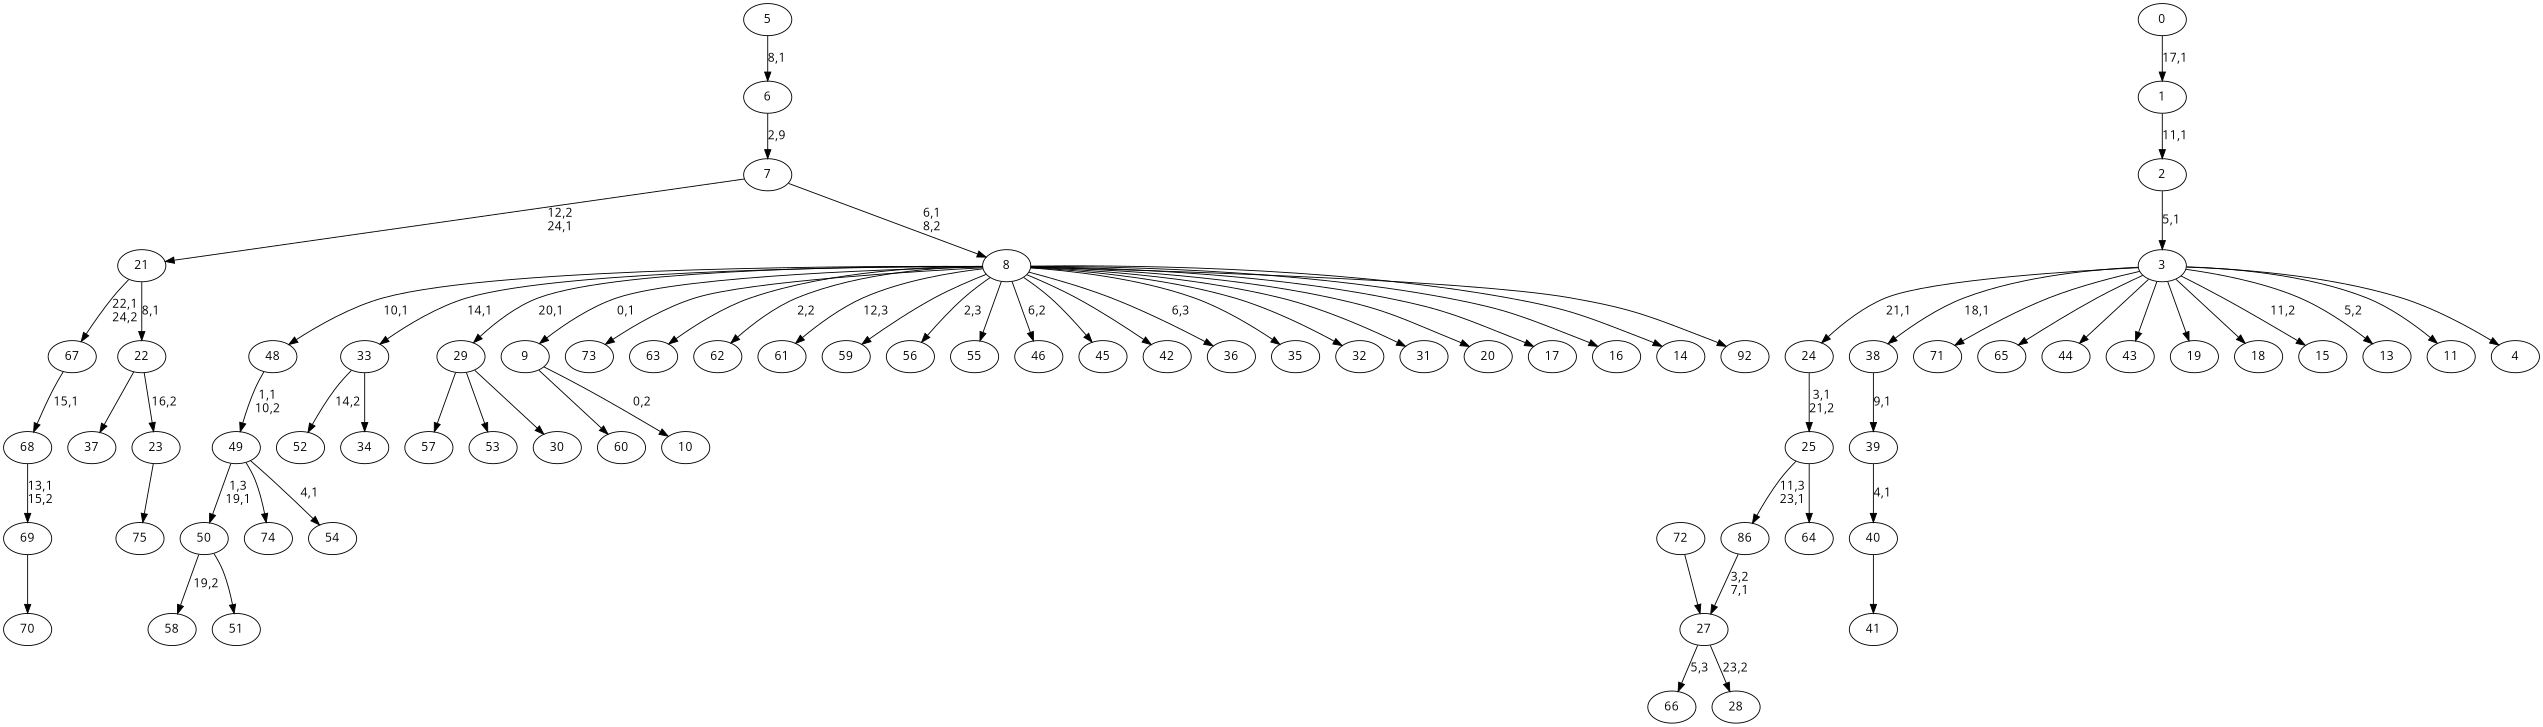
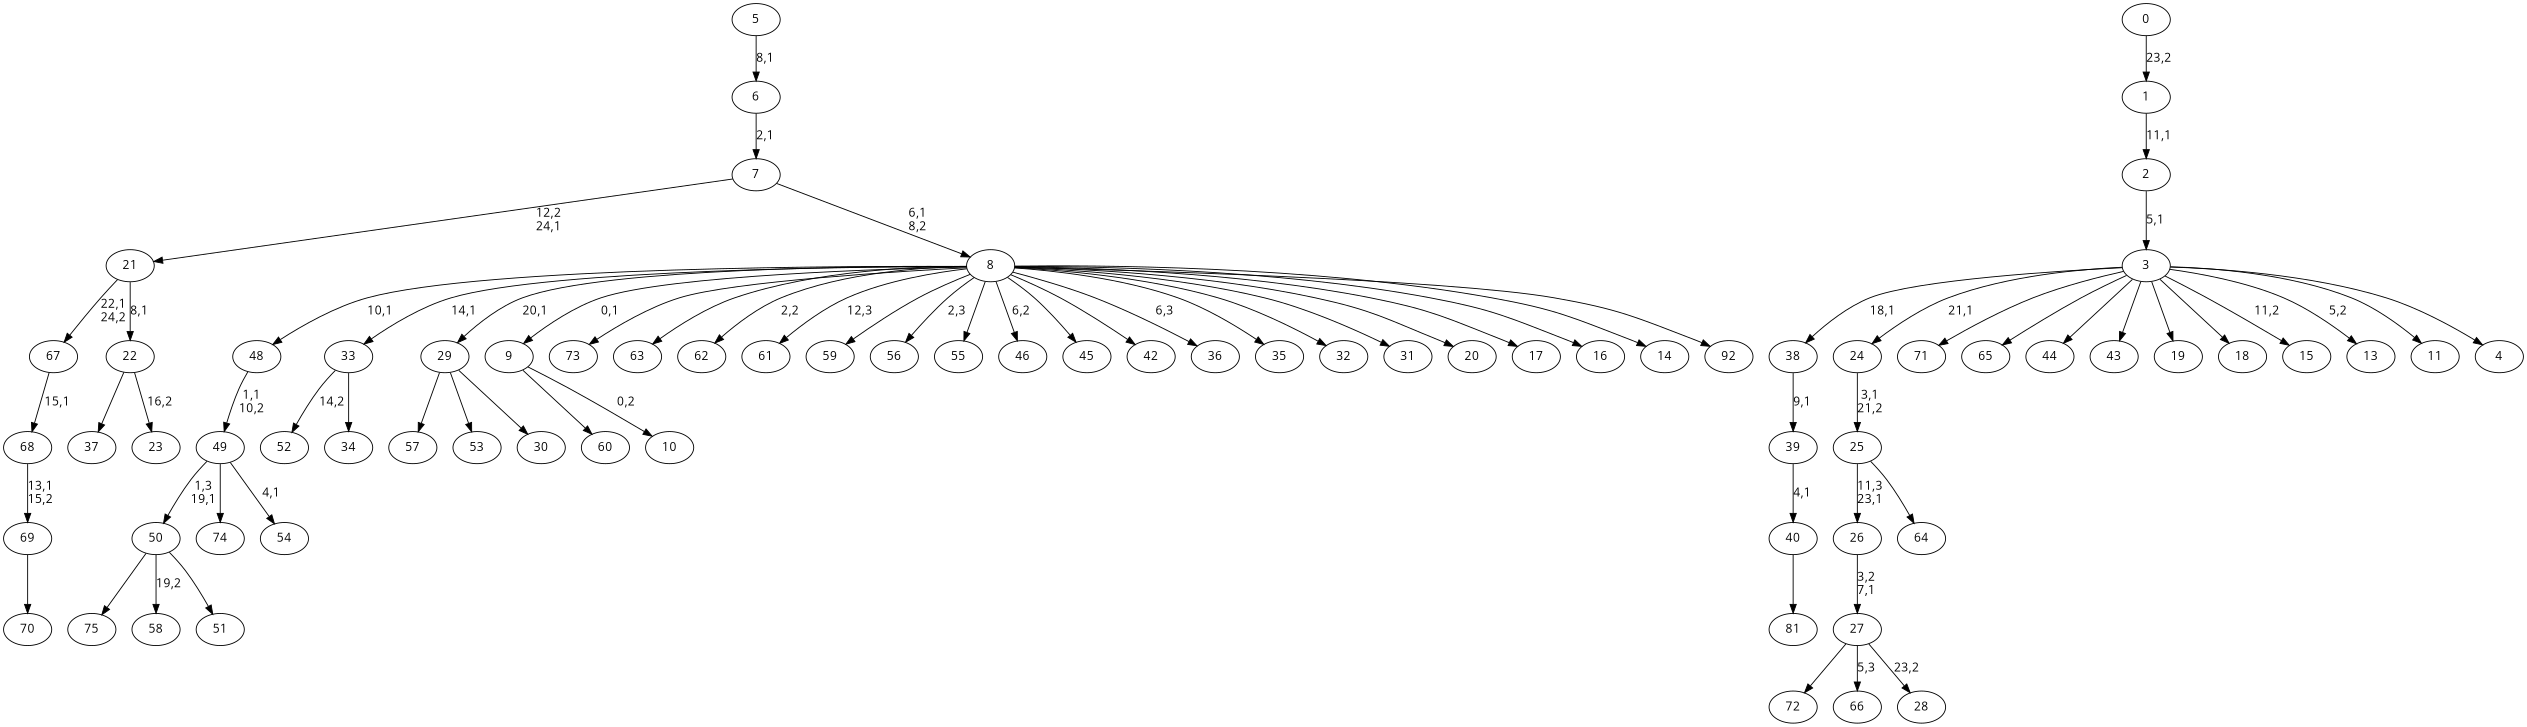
edge "0" -> "1": label "17,1" -> "23,2"
edge "6" -> "7": label "2,9" -> "2,1"
edge "23" -> "75": now "50" -> "75"
node "86": label "86" -> "26"
edge "72" -> "27": reversed
node "41": label "41" -> "81"
